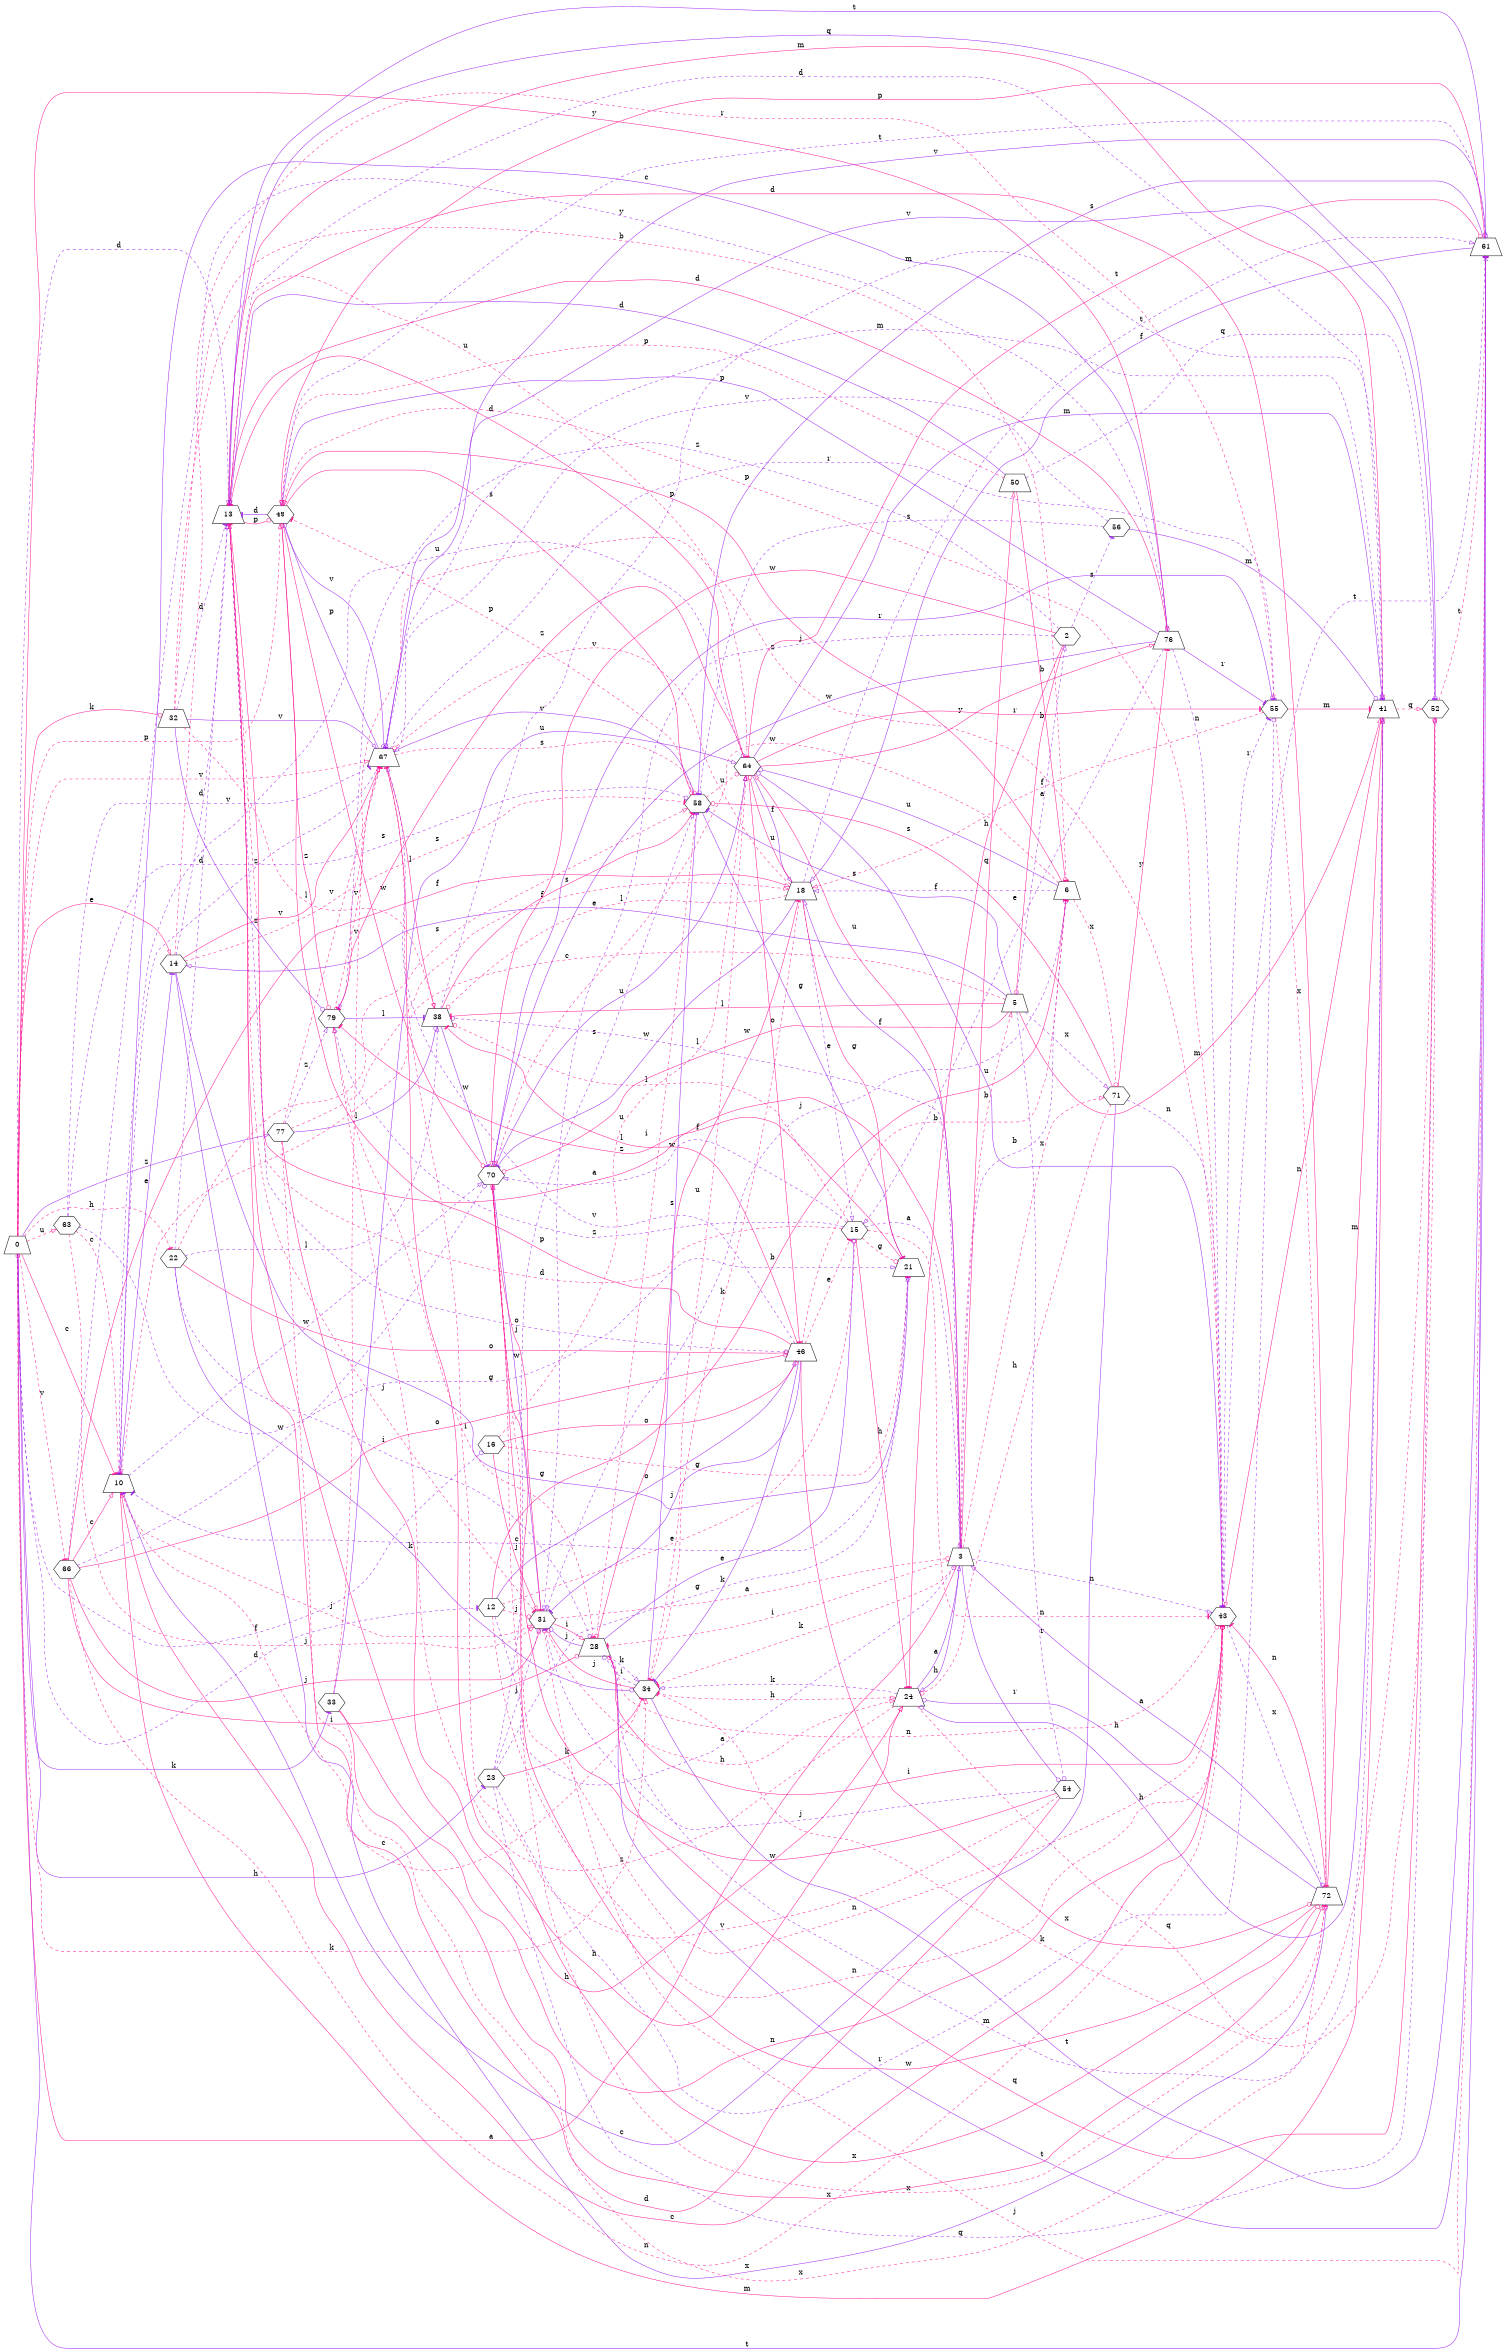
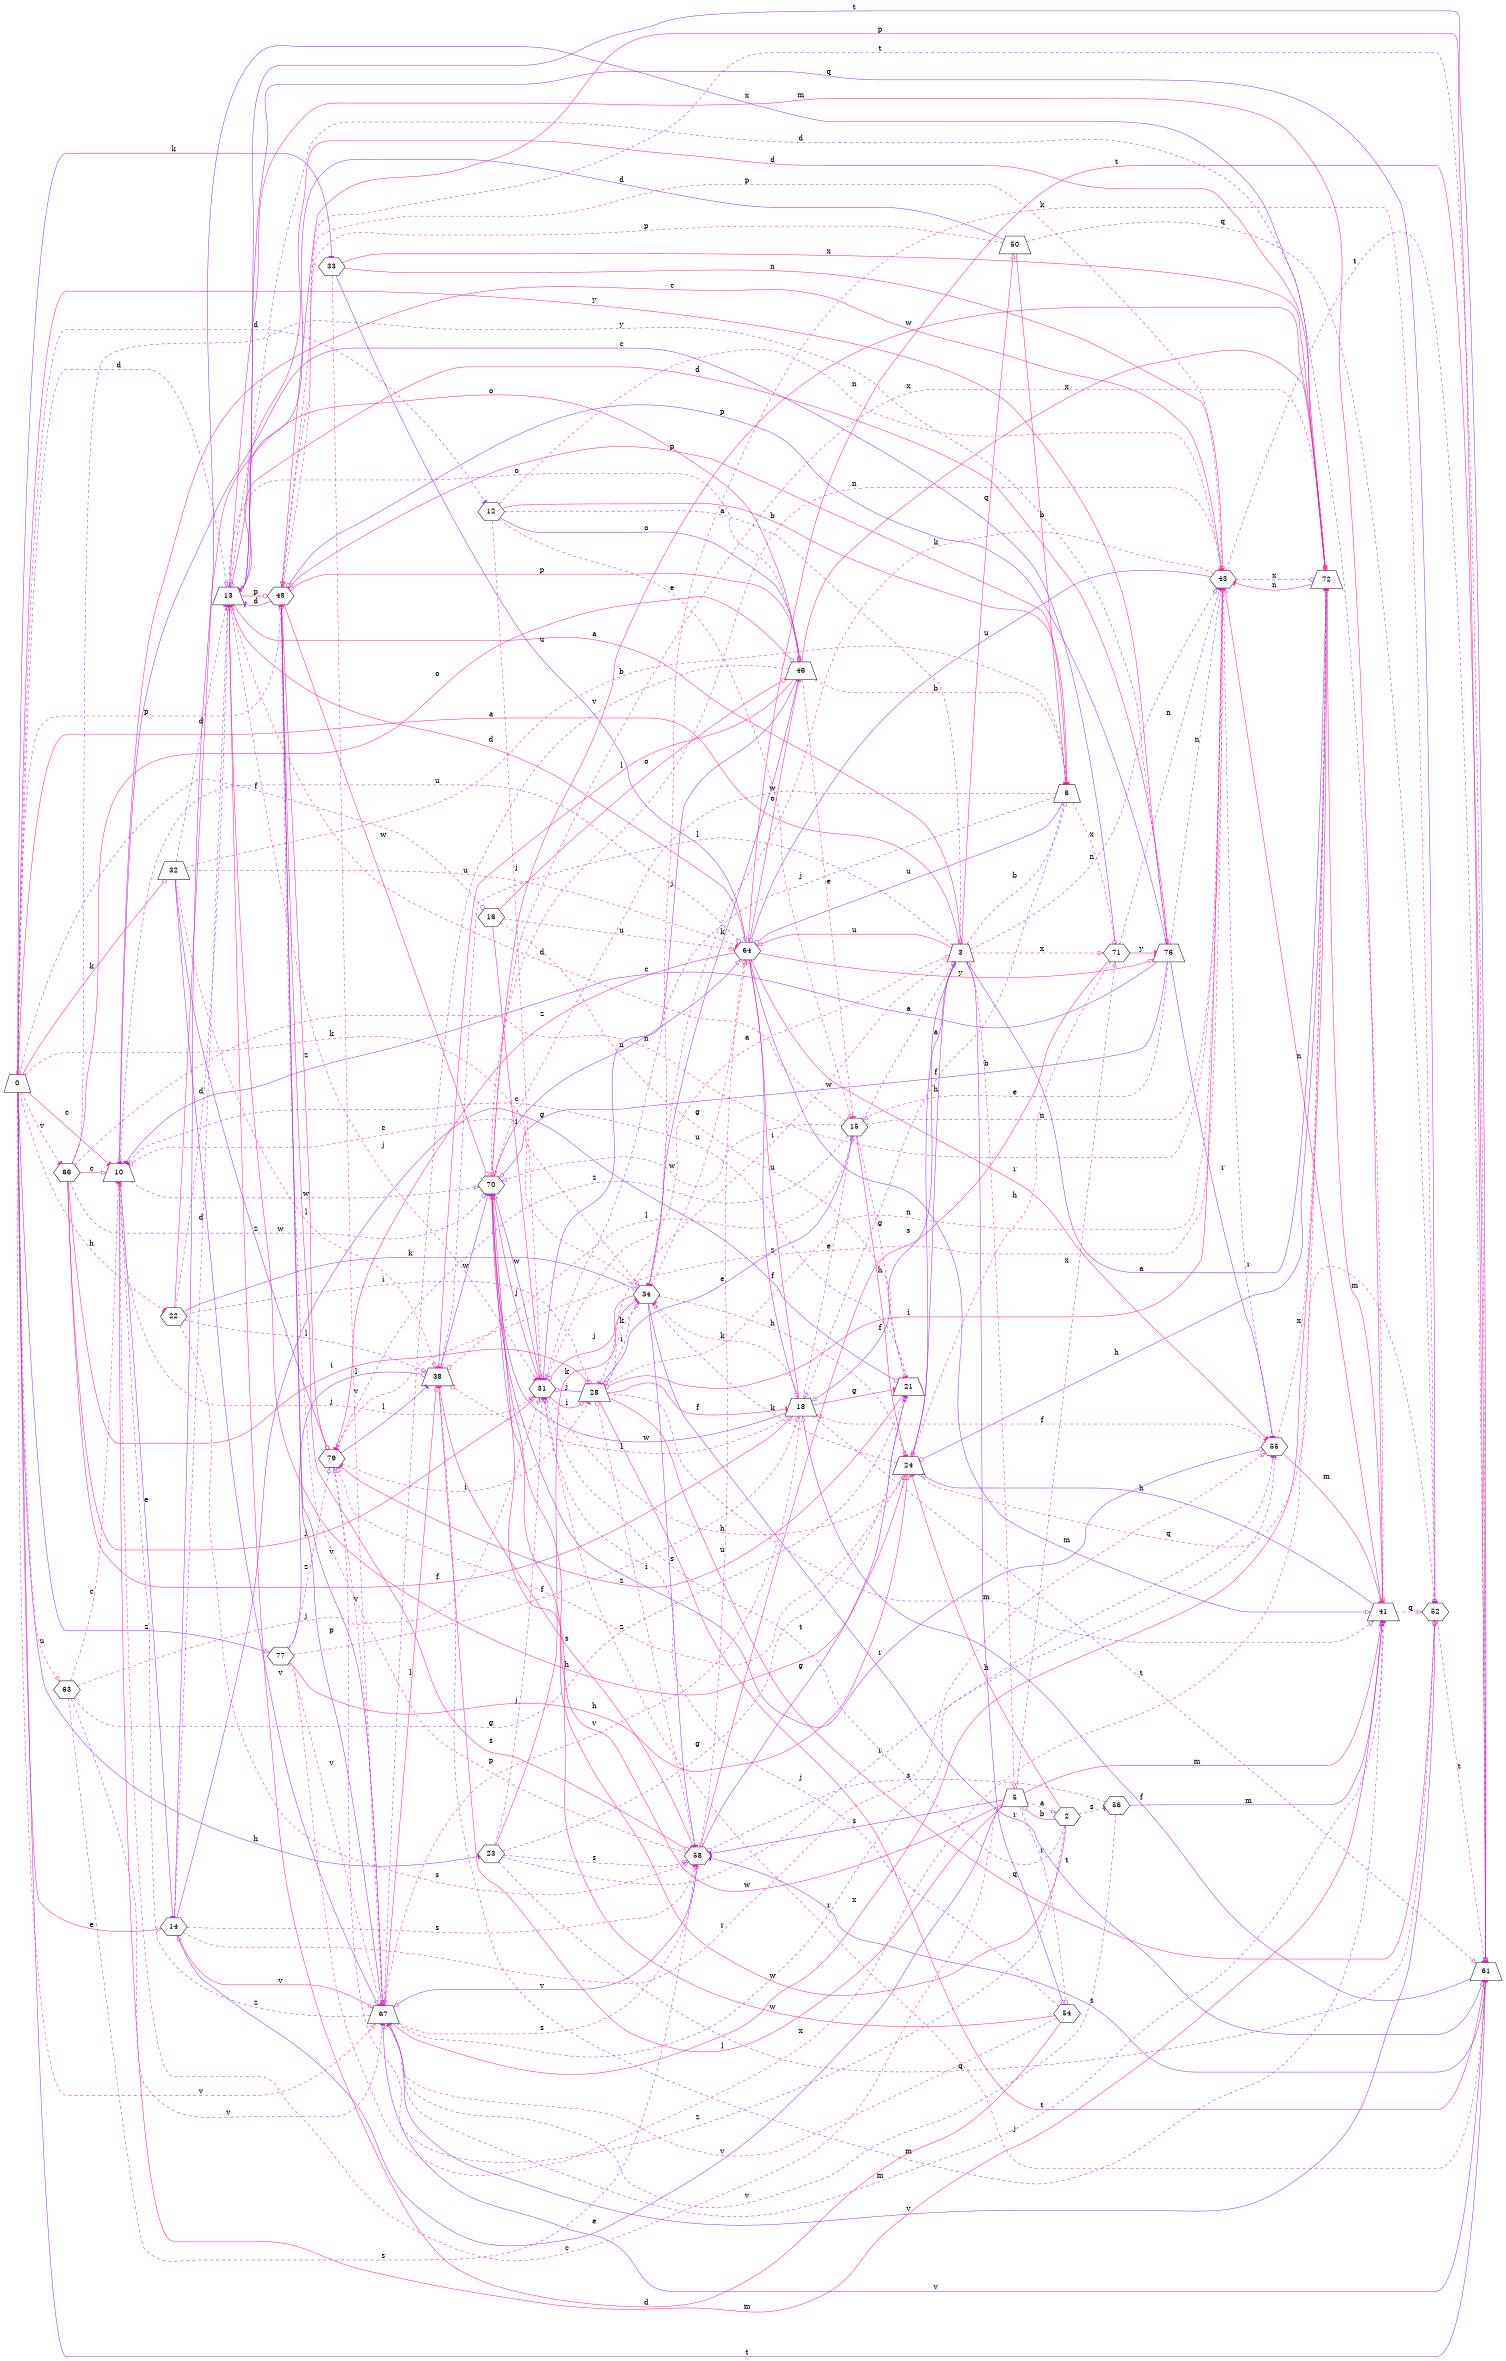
edge "2" -> "31": label "j" -> "t"
edge "3" -> "34": now "43" -> "34"
edge "28" -> "61": color purple -> deeppink
